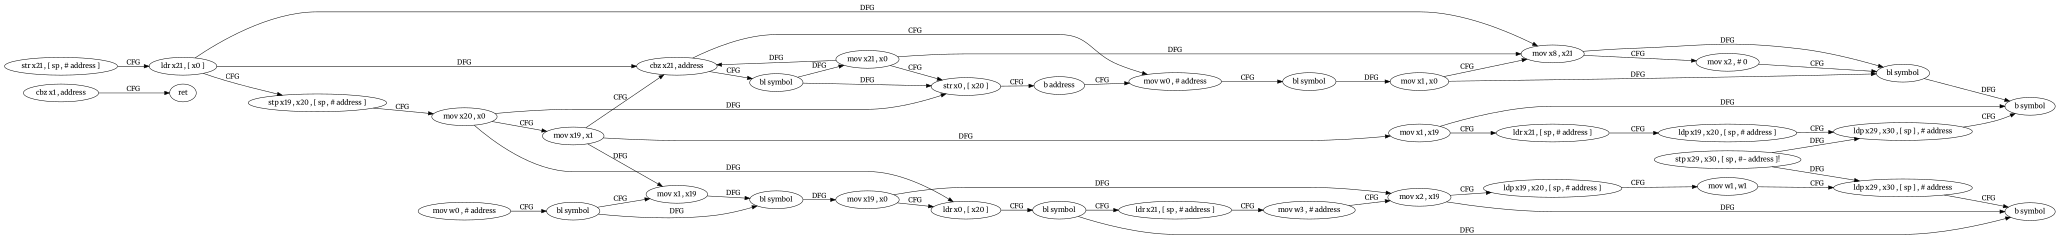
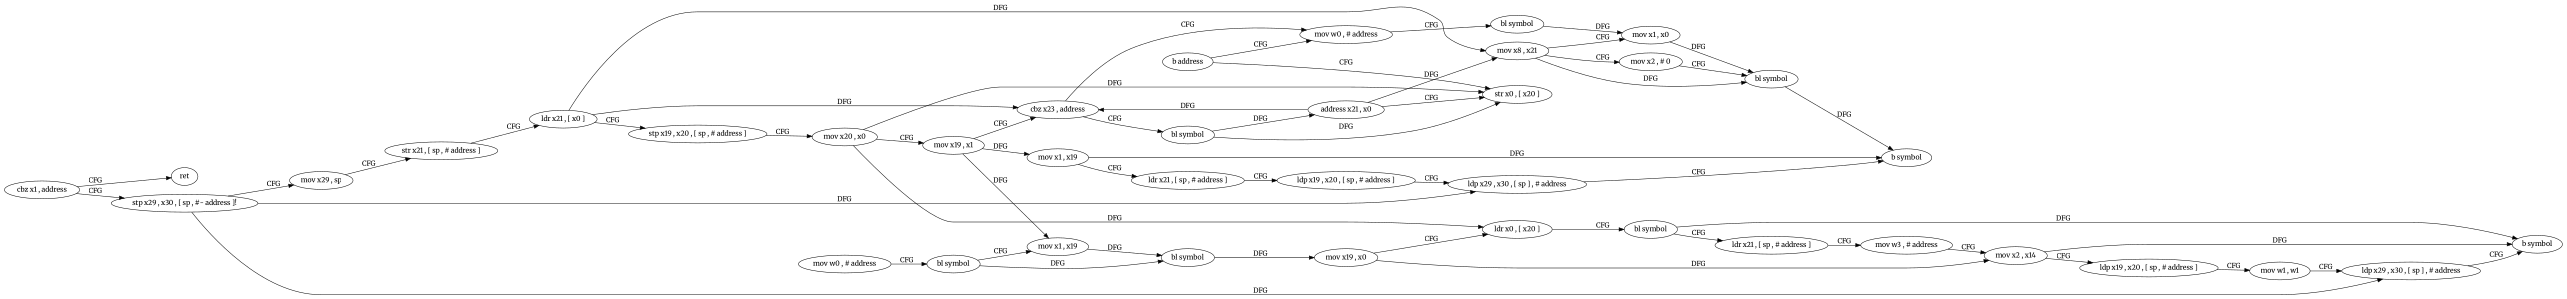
node "mov x21 , x0": label "mov x21 , x0" -> "address x21 , x0"
node "cbz x21 , address": label "cbz x21 , address" -> "cbz x23 , address"
edge "mov x1 , x0" -> "mov x8 , x21": reversed
edge "str x0 , [ x20 ]" -> "b address": reversed
node "mov x29 , sp": added
edge "cbz x1 , address" -> "stp x29 , x30 , [ sp , #- address ]!": added, label "CFG"
node "mov x2 , x19": label "mov x2 , x19" -> "mov x2 , x14"
